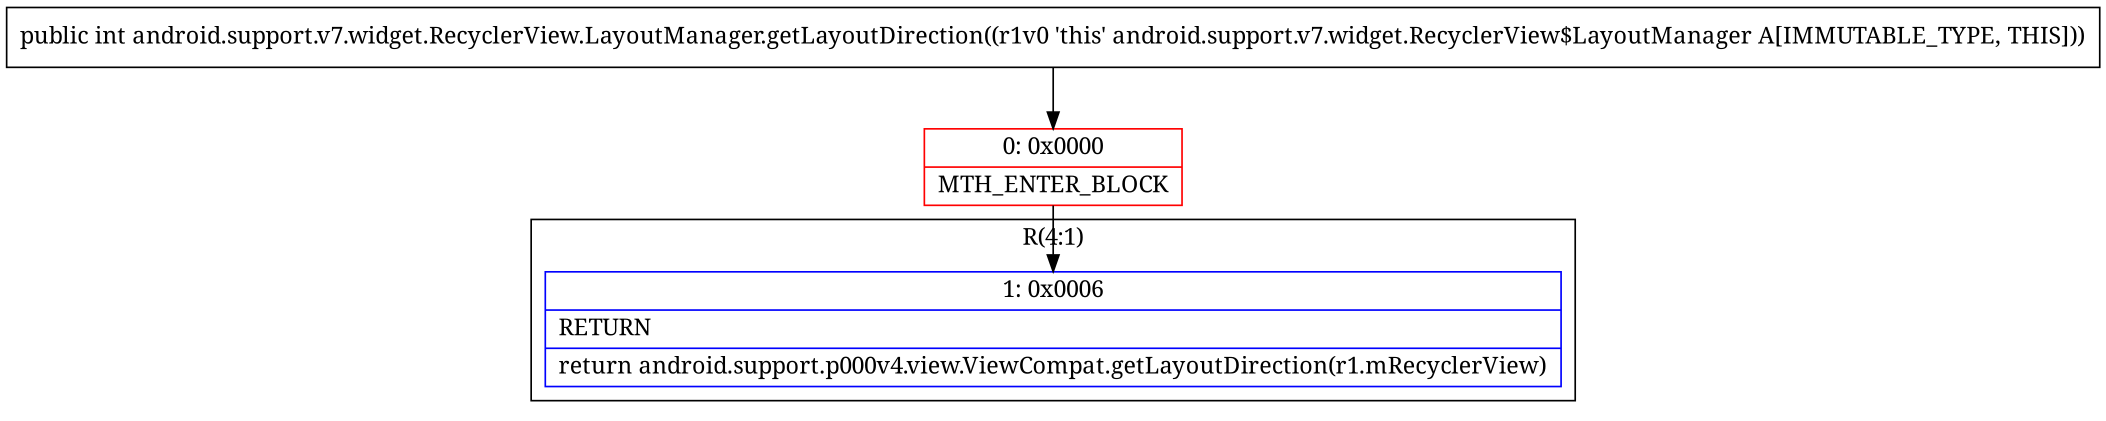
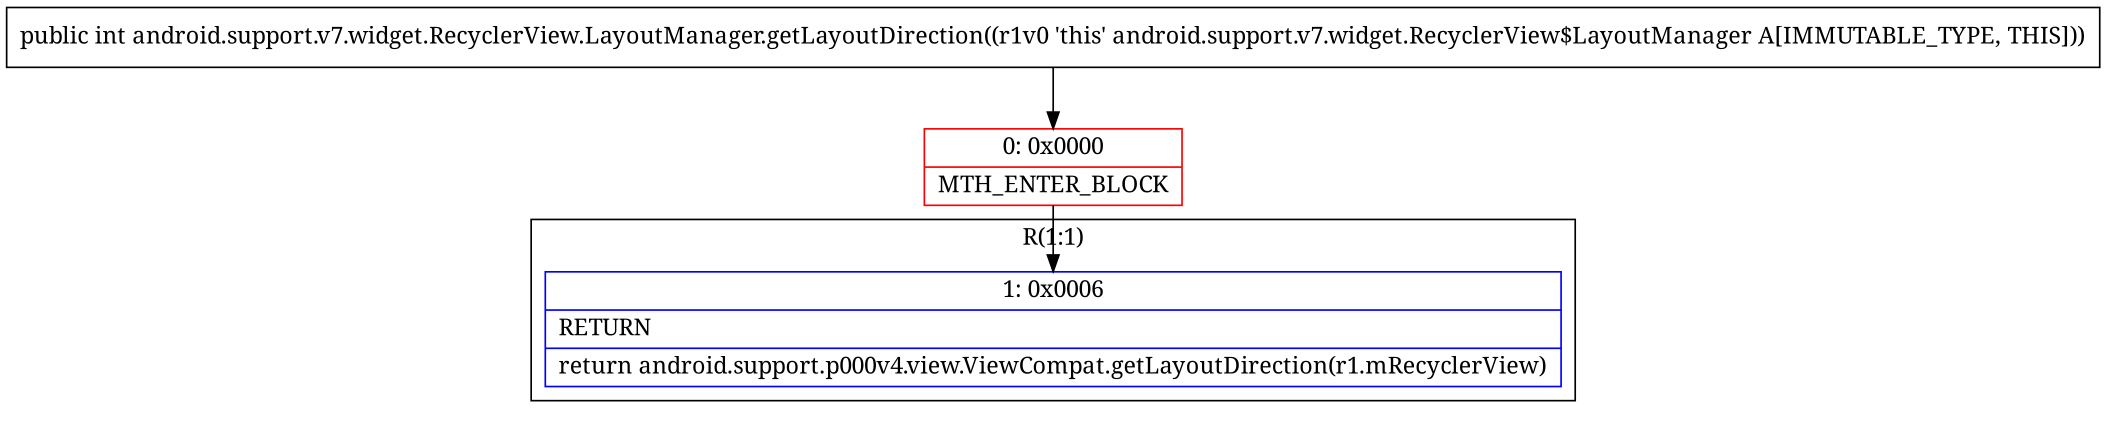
cluster "R(4:1)": label "R(4:1)" -> "R(1:1)"
